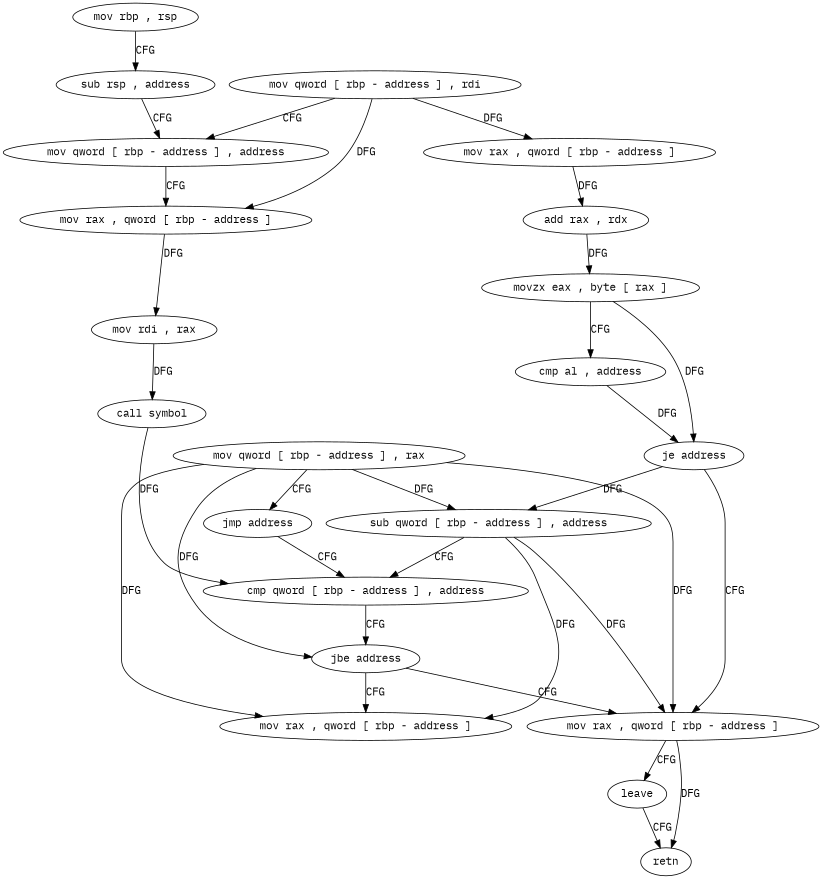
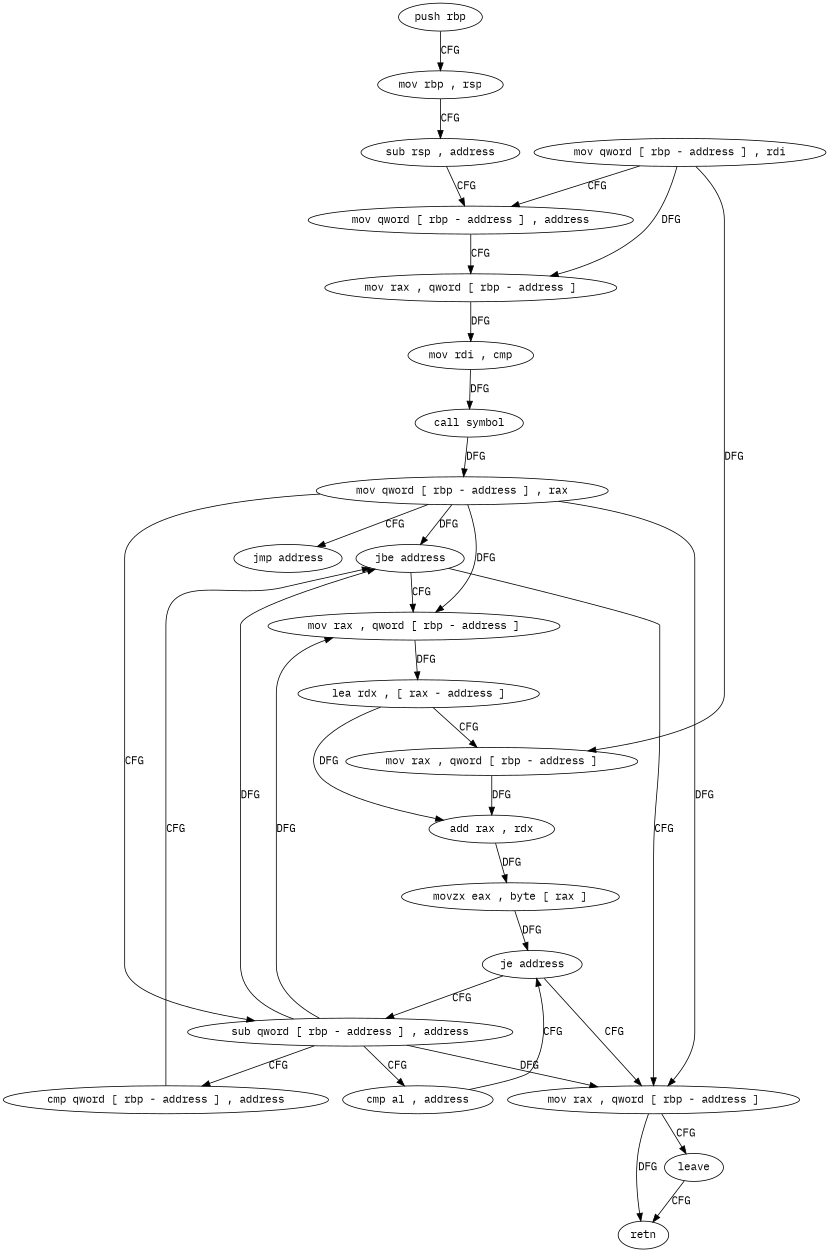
node "push rbp": added
edge "movzx eax , byte [ rax ]" -> "cmp al , address": now "sub qword [ rbp - address ] , address" -> "cmp al , address"
node "mov rdi , rax": label "mov rdi , rax" -> "mov rdi , cmp"
edge "cmp al , address" -> "je address": label "DFG" -> "CFG"
edge "mov qword [ rbp - address ] , rax" -> "sub qword [ rbp - address ] , address": label "DFG" -> "CFG"
edge "je address" -> "sub qword [ rbp - address ] , address": label "DFG" -> "CFG"
edge "call symbol" -> "cmp qword [ rbp - address ] , address": now "call symbol" -> "mov qword [ rbp - address ] , rax"
edge "jmp address" -> "cmp qword [ rbp - address ] , address": removed, label "CFG"
node "lea rdx , [ rax - address ]": added
edge "sub qword [ rbp - address ] , address" -> "jbe address": added, label "DFG"
